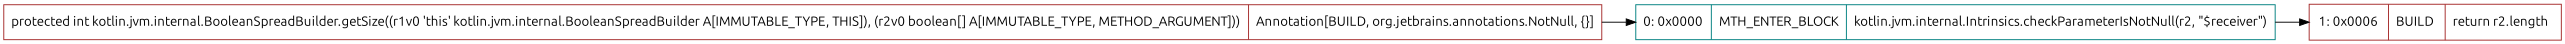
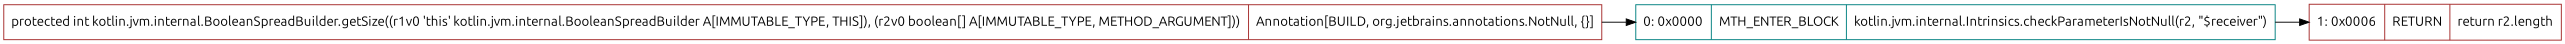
node "1: 0x0006": text "BUILD" -> "RETURN"
